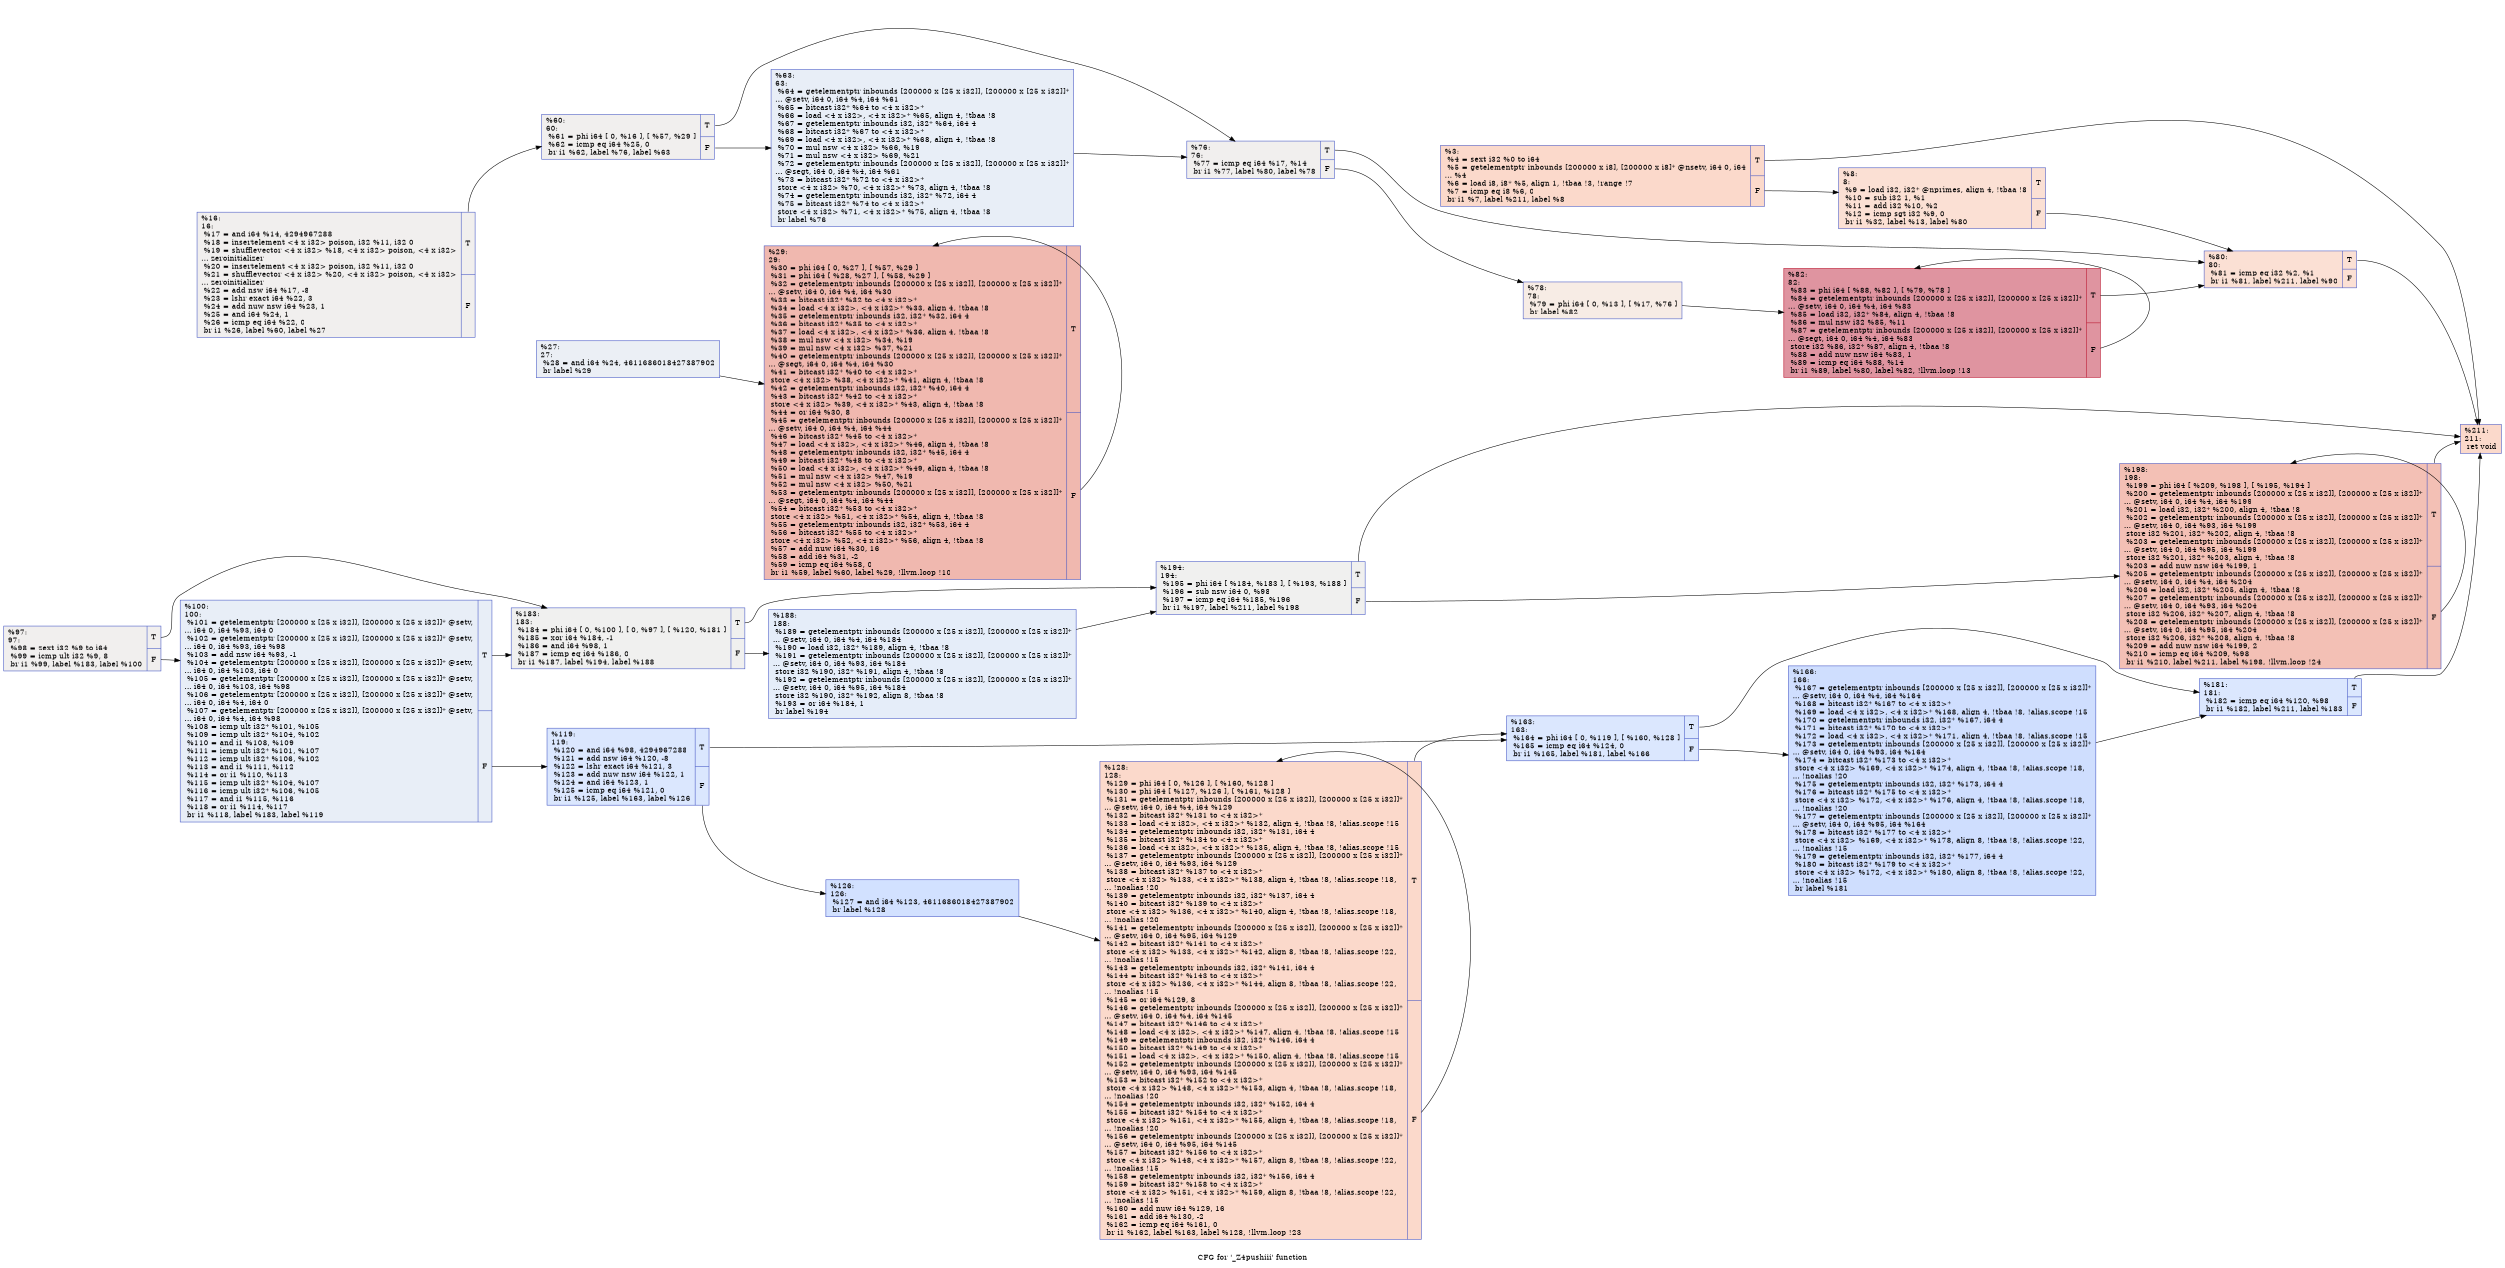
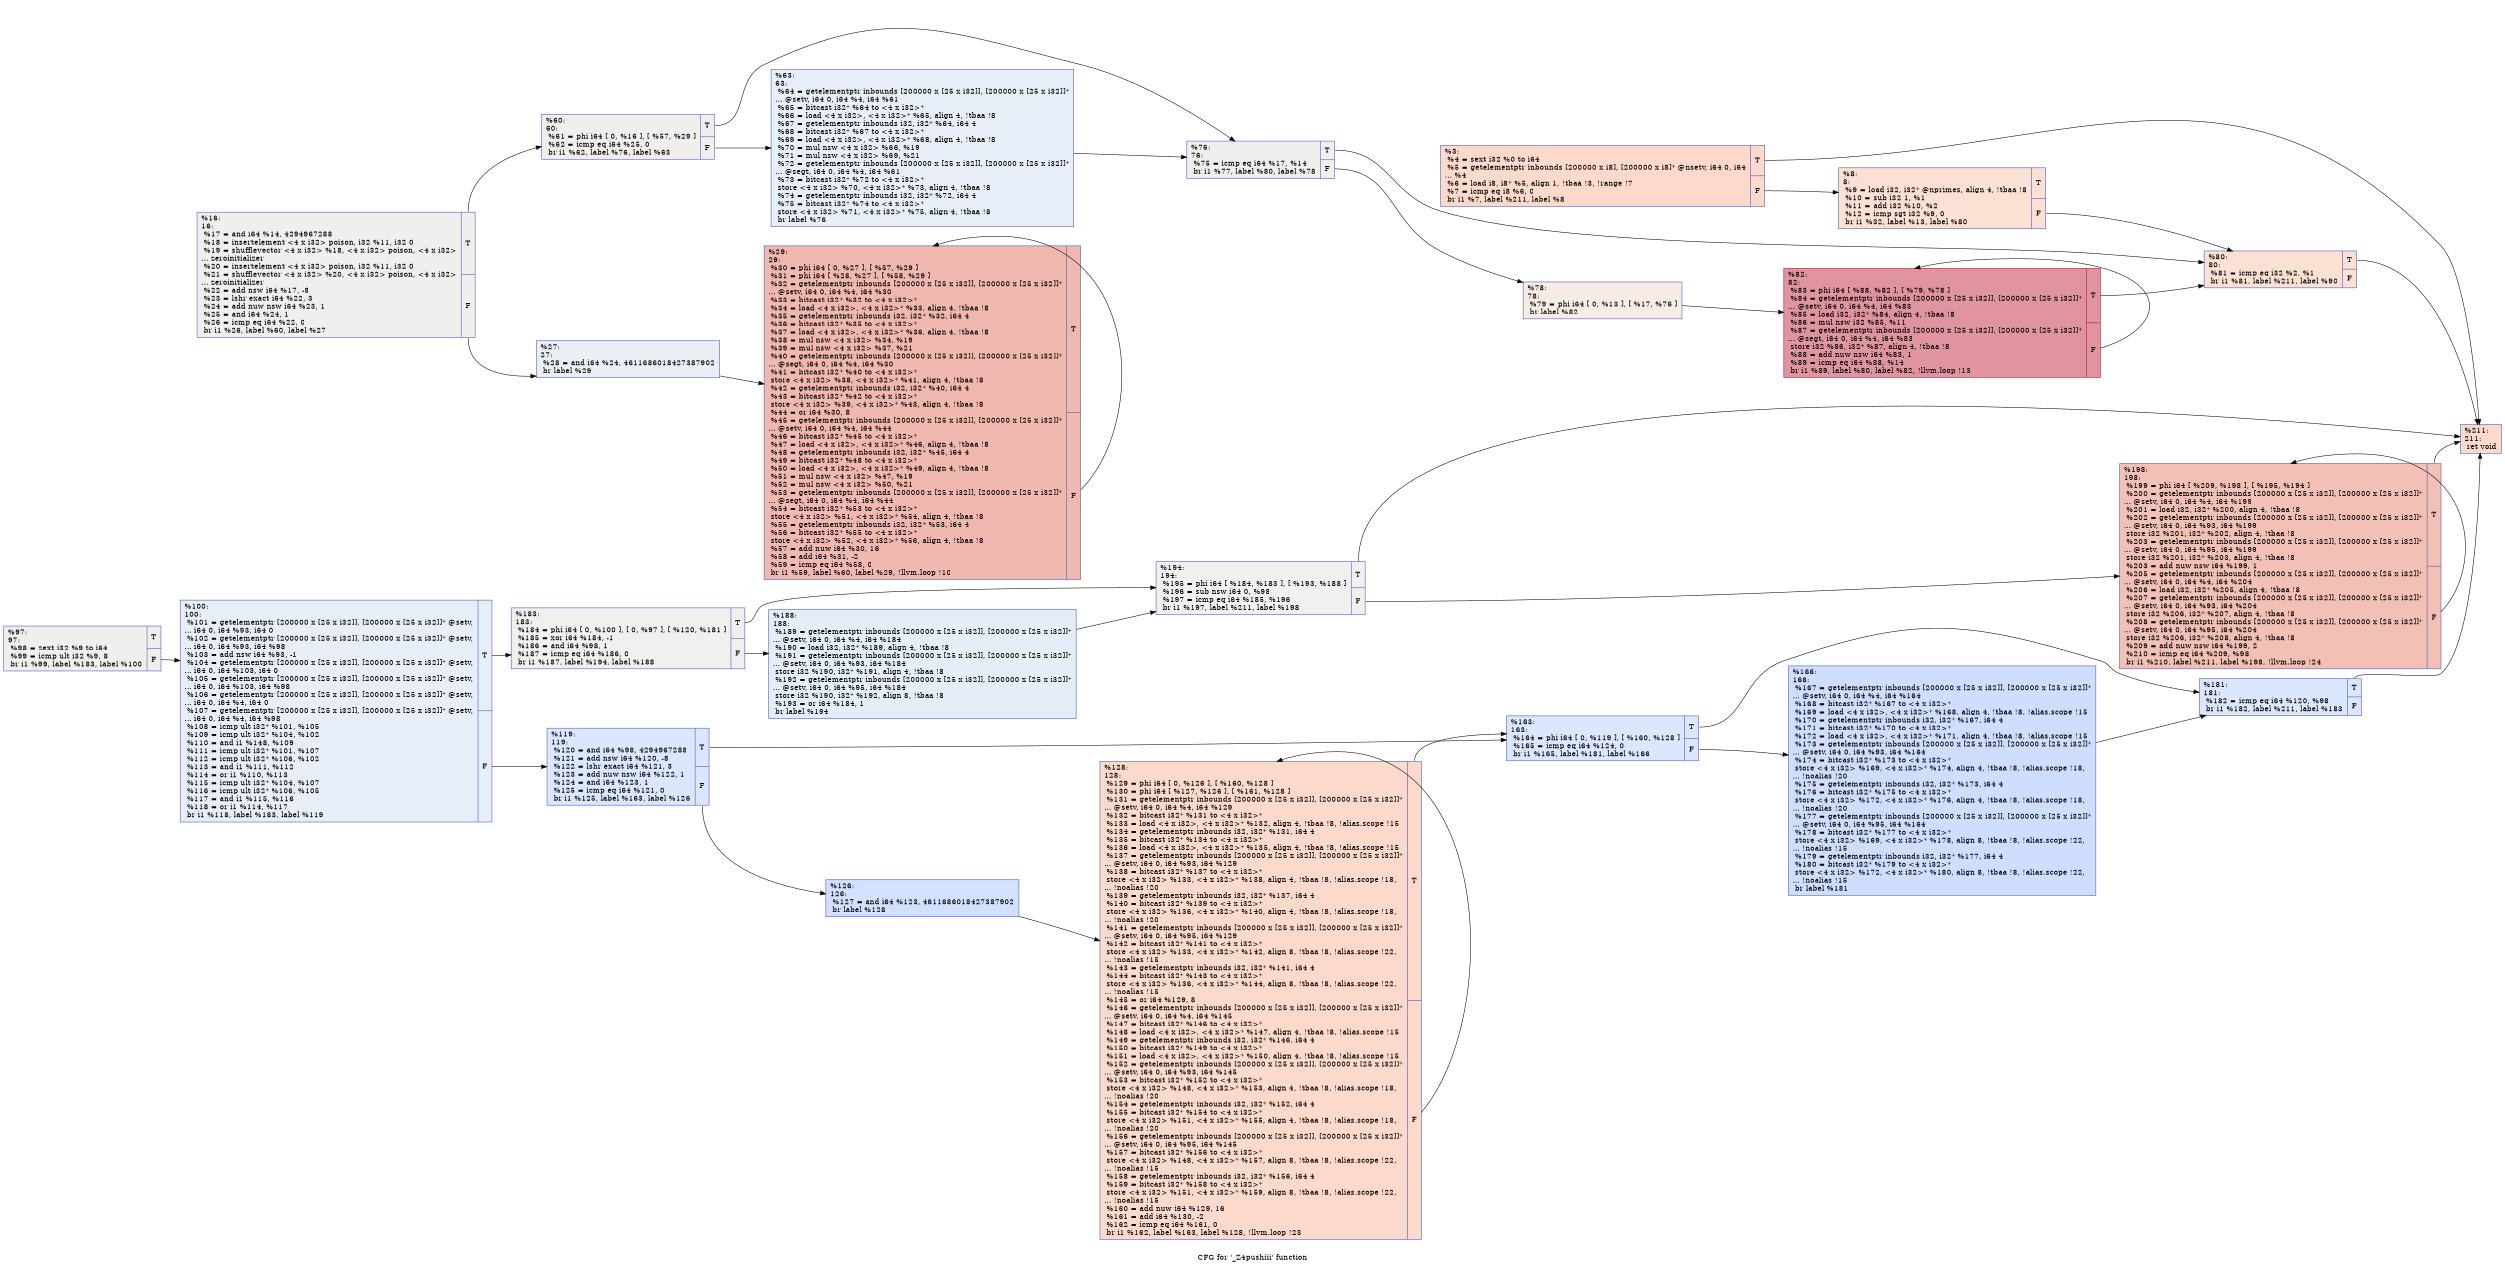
node "%76:": text "%77 = icmp eq i64 %17, %14" -> "%75 = icmp eq i64 %17, %14"
edge "%16:" -> "%27:": added
edge "%97:" -> "%183:": removed
node "%100:": text "%110 = and i1 %108, %109" -> "%110 = and i1 %148, %109"
